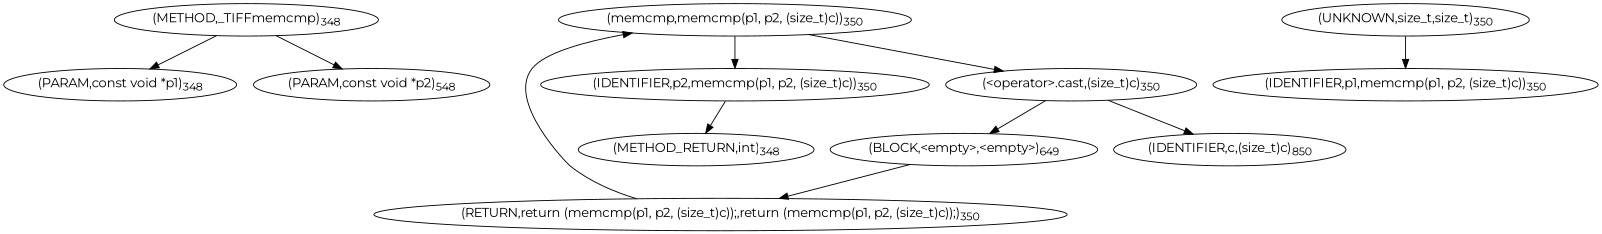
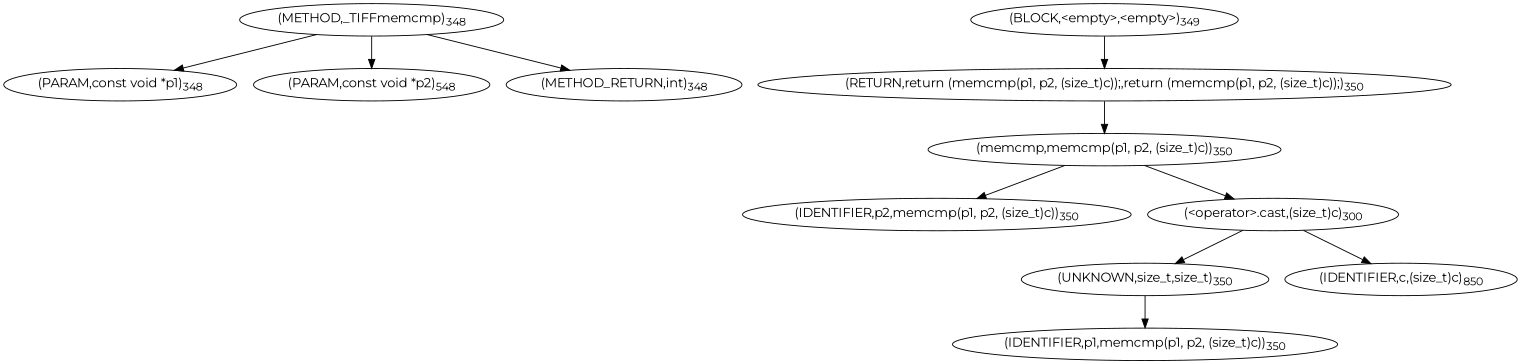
node "(<operator>.cast,(size_t)c)": text "350" -> "300"
edge "(IDENTIFIER,p2,memcmp(p1, p2, (size_t)c))" -> "(METHOD_RETURN,int)": now "(METHOD,_TIFFmemcmp)" -> "(METHOD_RETURN,int)"
edge "(<operator>.cast,(size_t)c)" -> "(BLOCK,<empty>,<empty>)": now "(<operator>.cast,(size_t)c)" -> "(UNKNOWN,size_t,size_t)"
node "(BLOCK,<empty>,<empty>)": text "649" -> "349"
